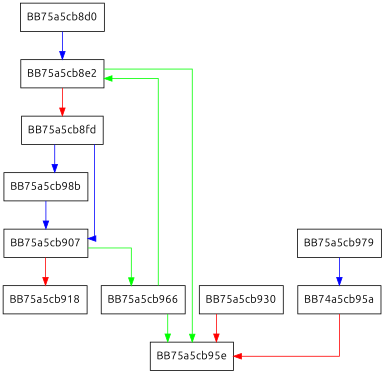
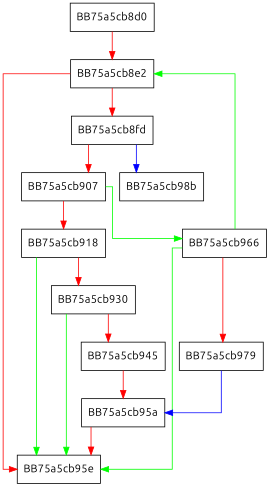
edge "BB75a5cb8d0" -> "BB75a5cb8e2": color blue -> red
edge "BB75a5cb8e2" -> "BB75a5cb95e": color green -> red
edge "BB75a5cb8fd" -> "BB75a5cb907": color blue -> red
edge "BB75a5cb98b" -> "BB75a5cb907": removed
edge "BB75a5cb918" -> "BB75a5cb930": added
edge "BB75a5cb966" -> "BB75a5cb979": added
node "BB74a5cb95a": label "BB74a5cb95a" -> "BB75a5cb95a"
edge "BB75a5cb930" -> "BB75a5cb95e": color red -> green
edge "BB75a5cb918" -> "BB75a5cb95e": added
node "BB75a5cb945": added
